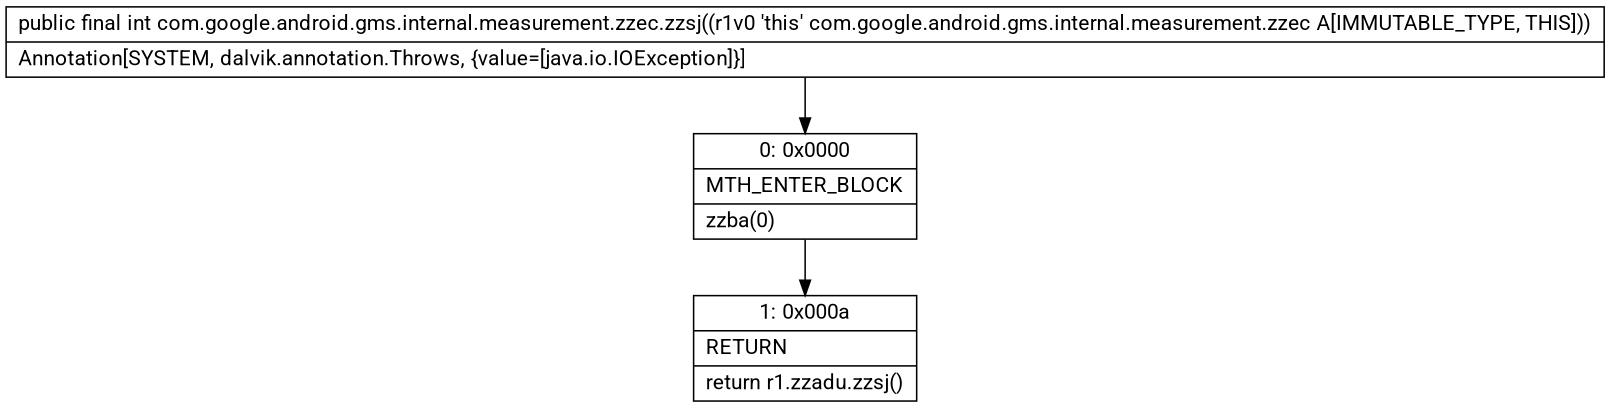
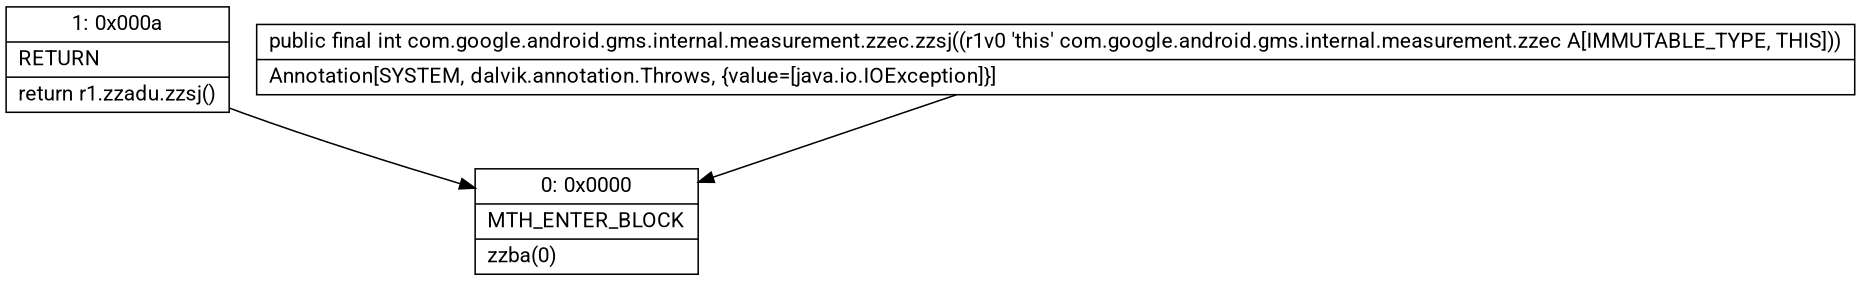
edge "0: 0x0000" -> "1: 0x000a": reversed
